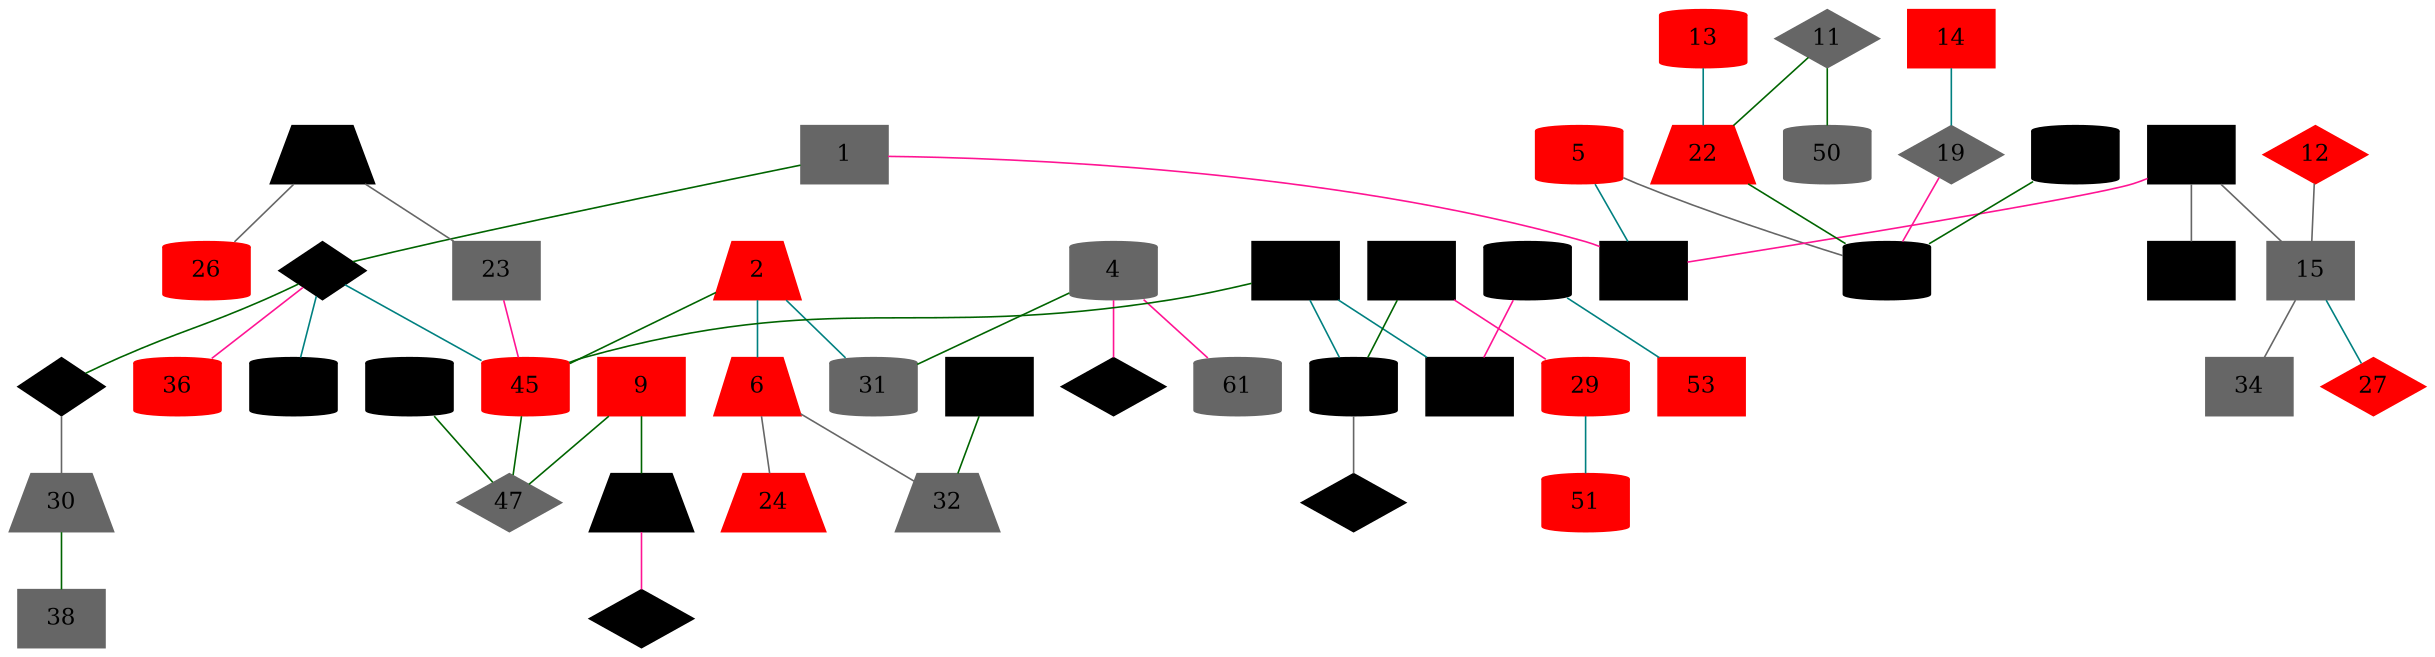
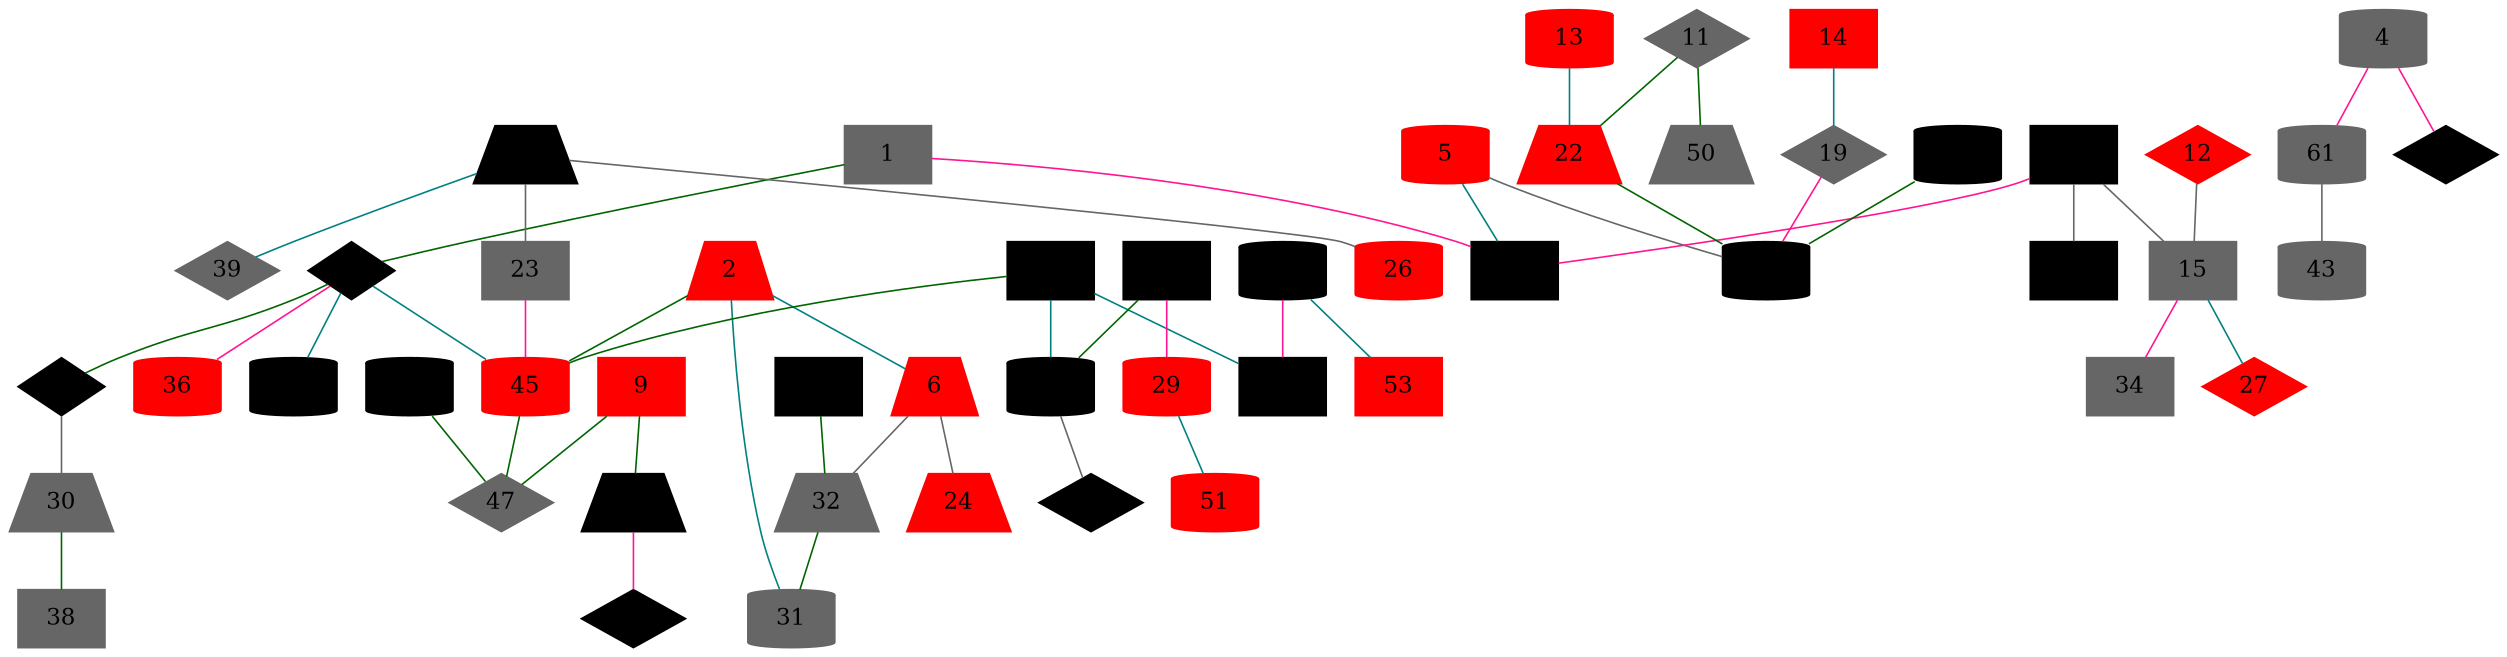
node "50": shape cylinder -> trapezium
node "39": added
node "43": added
edge "4" -- "31": now "32" -- "31"
edge "15" -- "34": color gray40 -> deeppink
